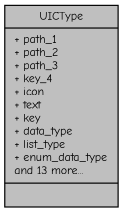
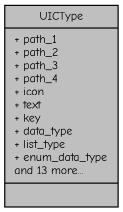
node "UICType": text "+ key_4" -> "+ path_4"
